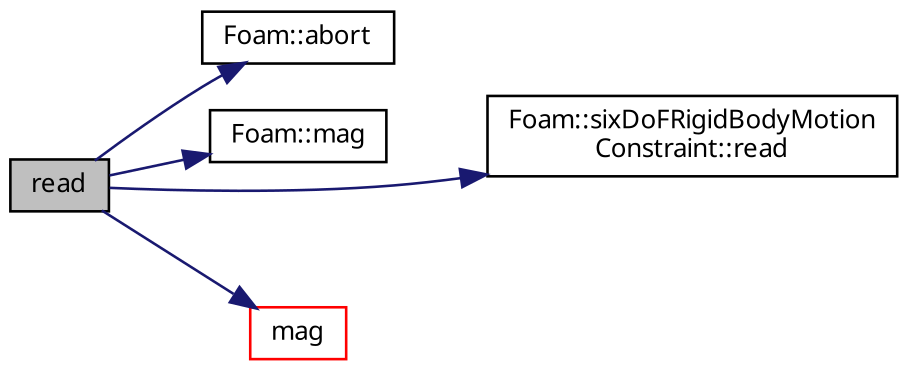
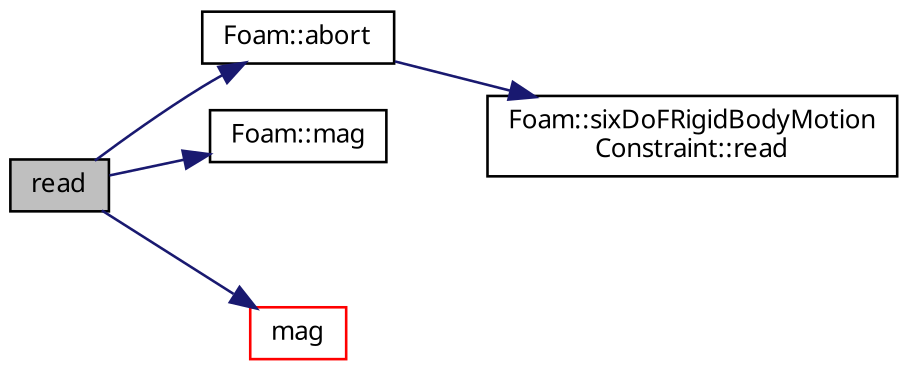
edge "read" -> "Foam::sixDoFRigidBodyMotion Constraint::read": now "Foam::abort" -> "Foam::sixDoFRigidBodyMotion Constraint::read"
